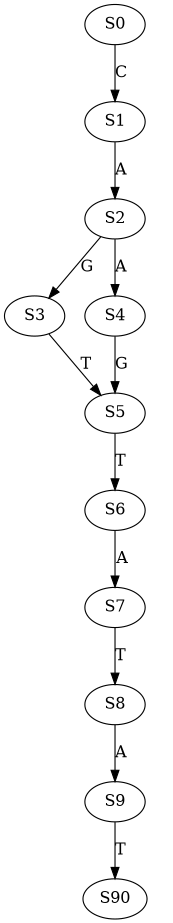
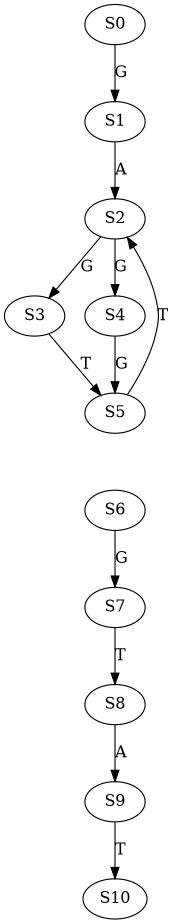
edge "S0" -> "S1": label "C" -> "G"
edge "S2" -> "S4": label "A" -> "G"
edge "S5" -> "S6": now "S5" -> "S2"
edge "S6" -> "S7": label "A" -> "G"
node "S90": label "S90" -> "S10"
